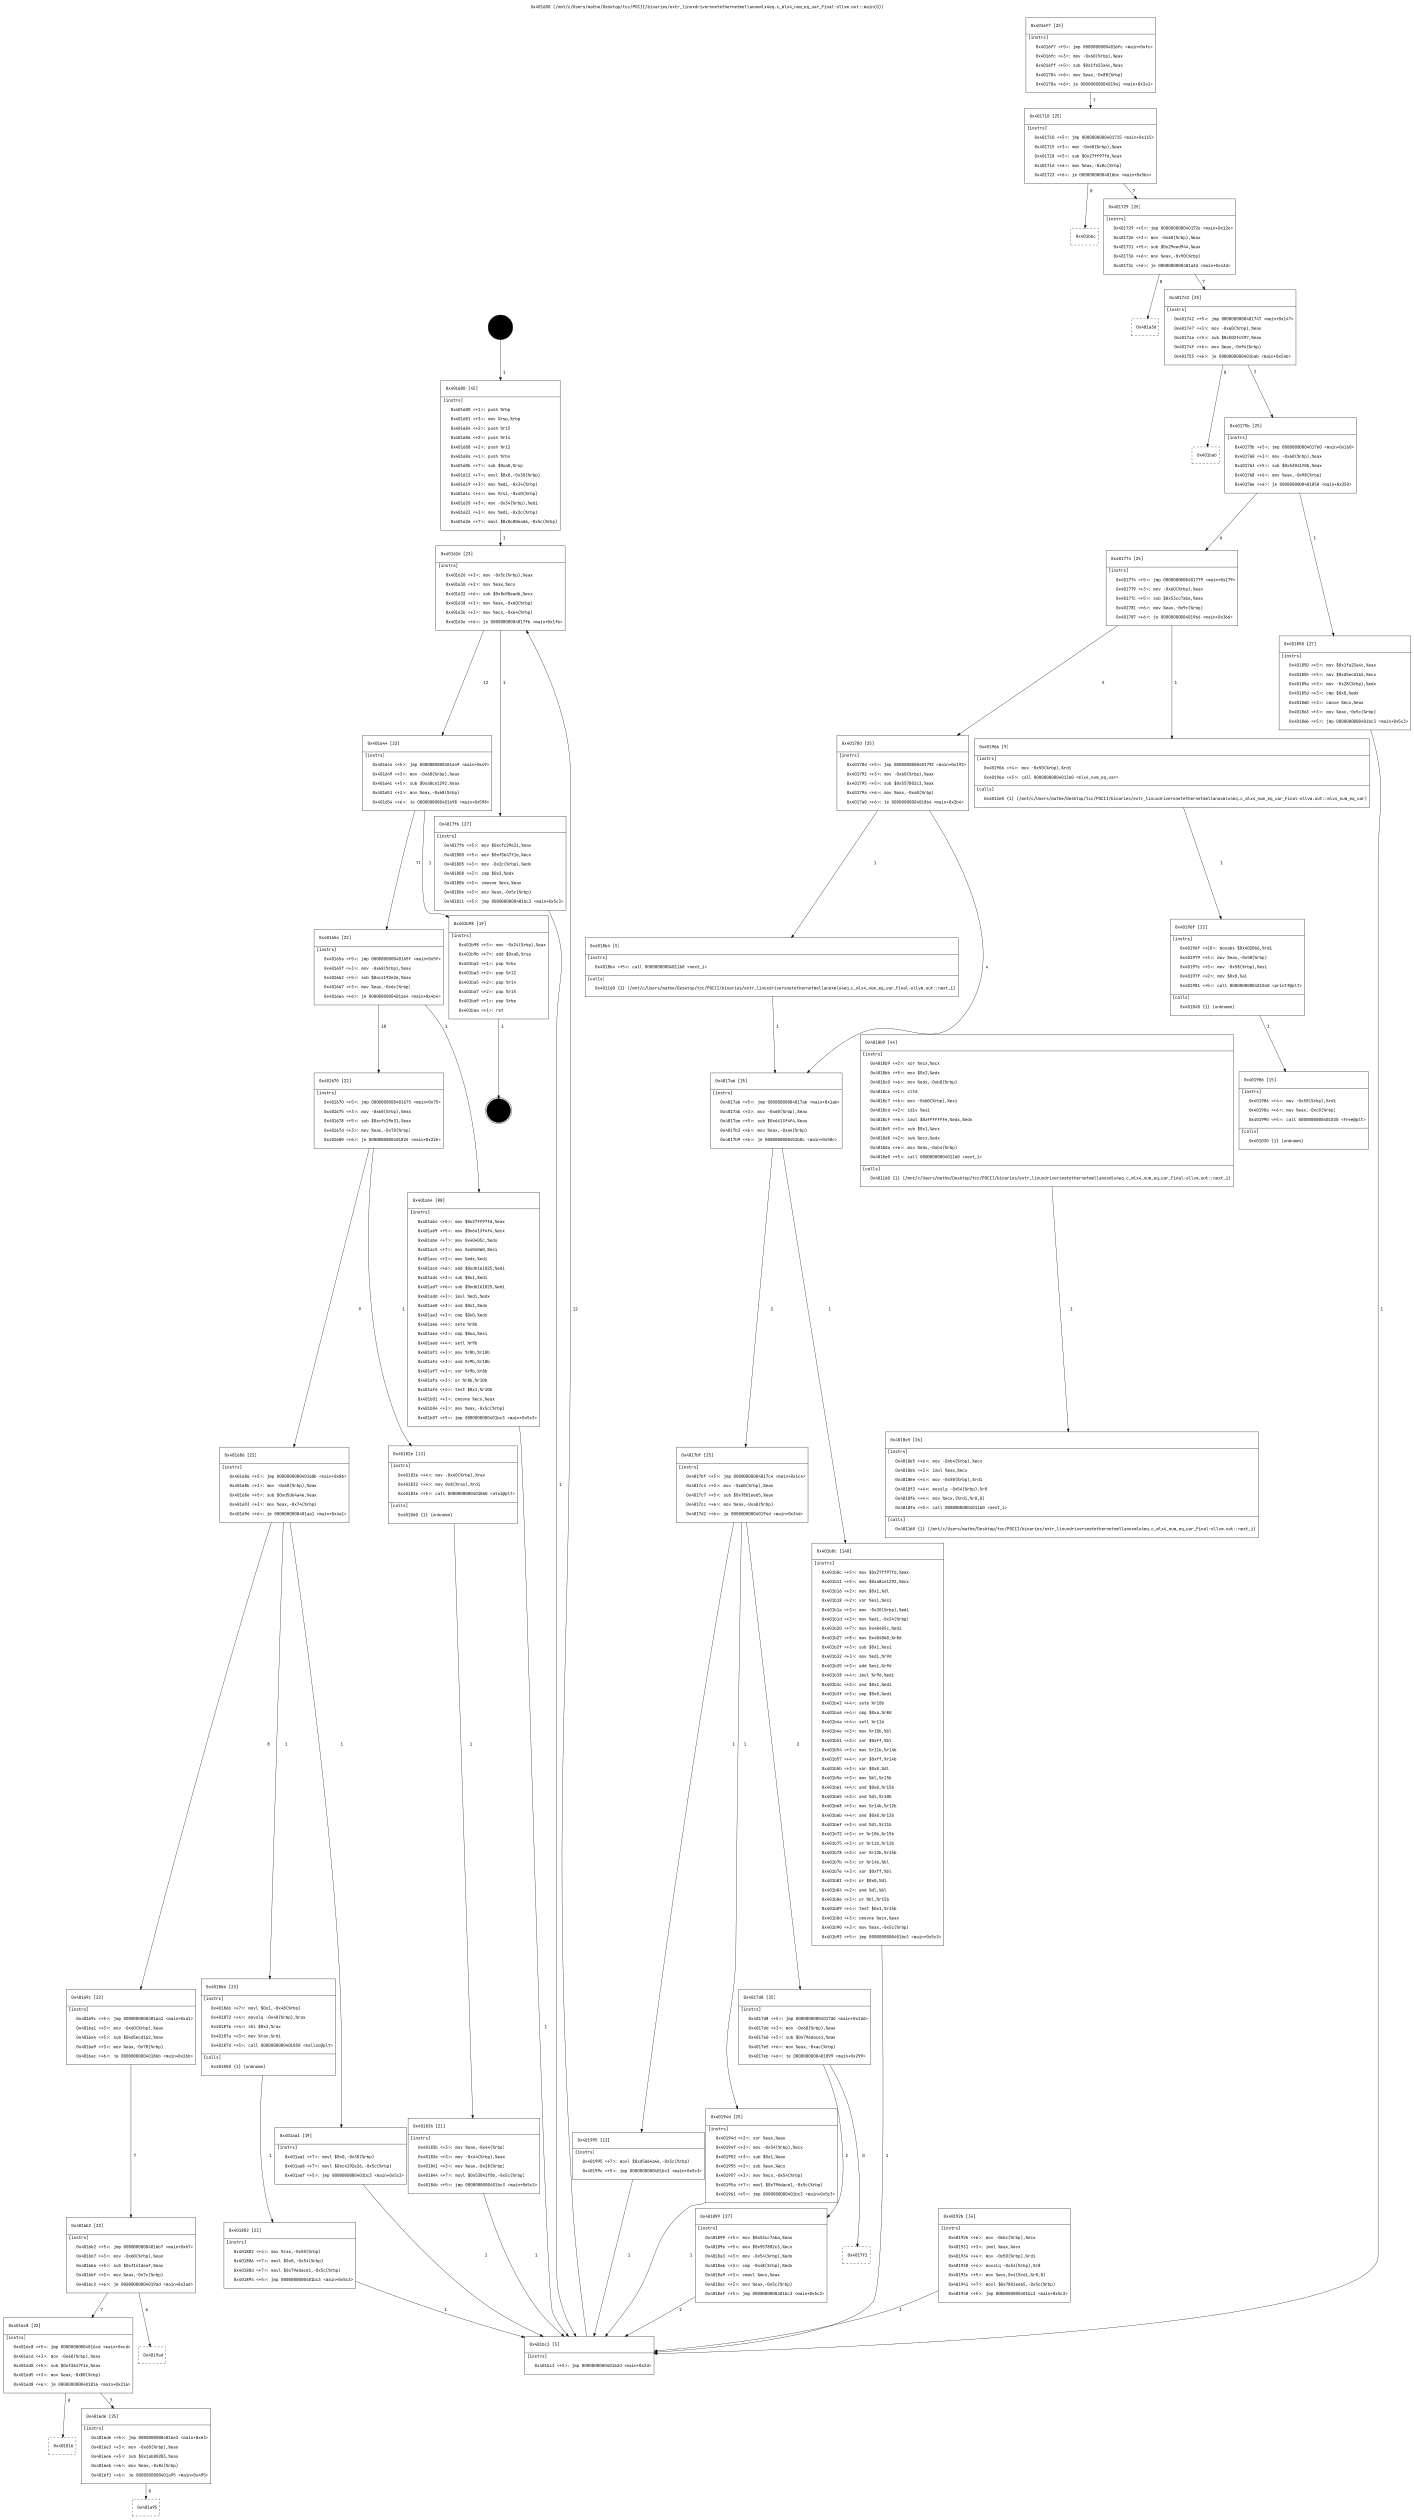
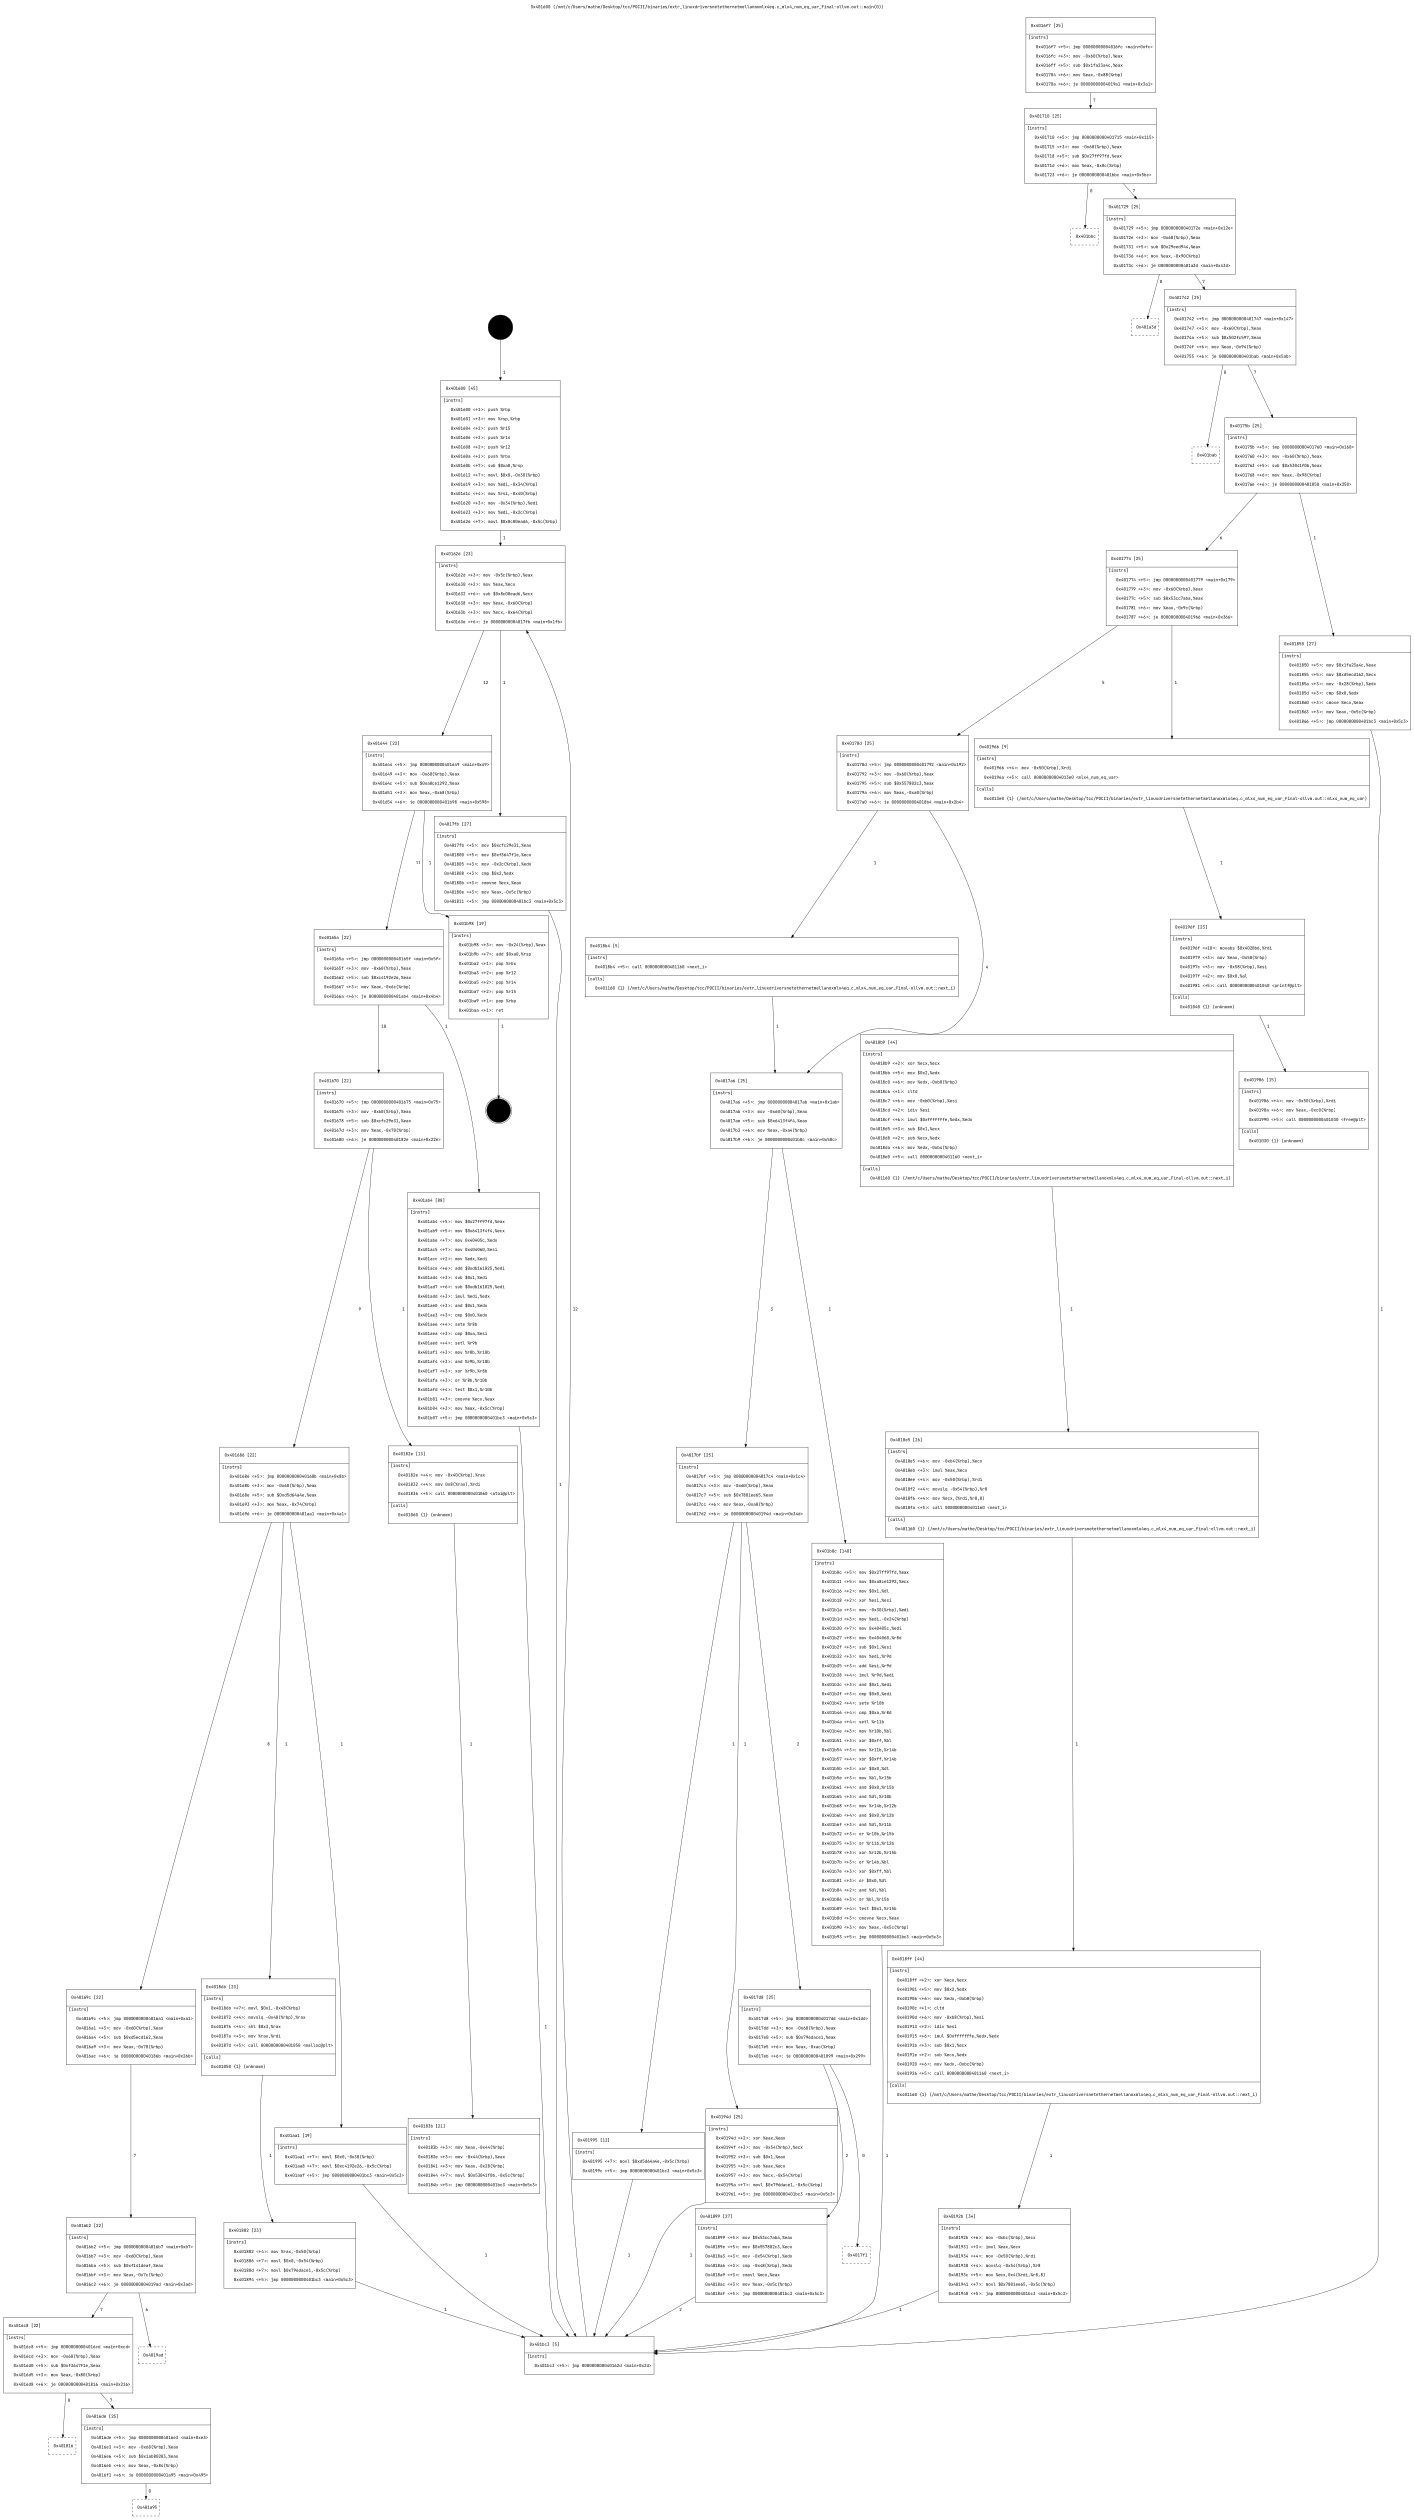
node "0x4018ff [44]": added
edge "0x40183b [21]" -> "0x401bc3 [5]": removed, label "1"
